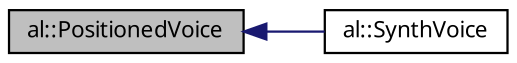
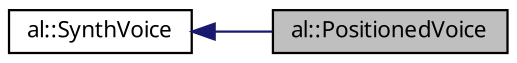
edge "al::SynthVoice" -> "al::PositionedVoice": reversed
